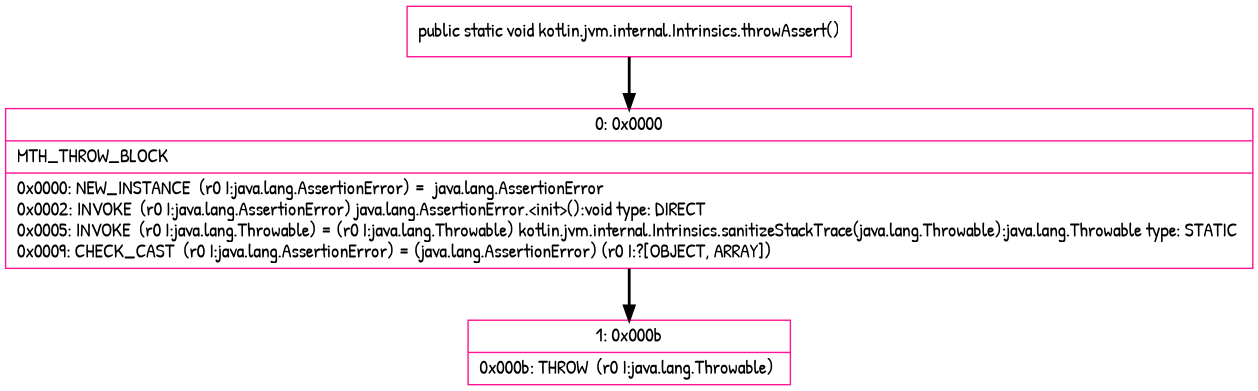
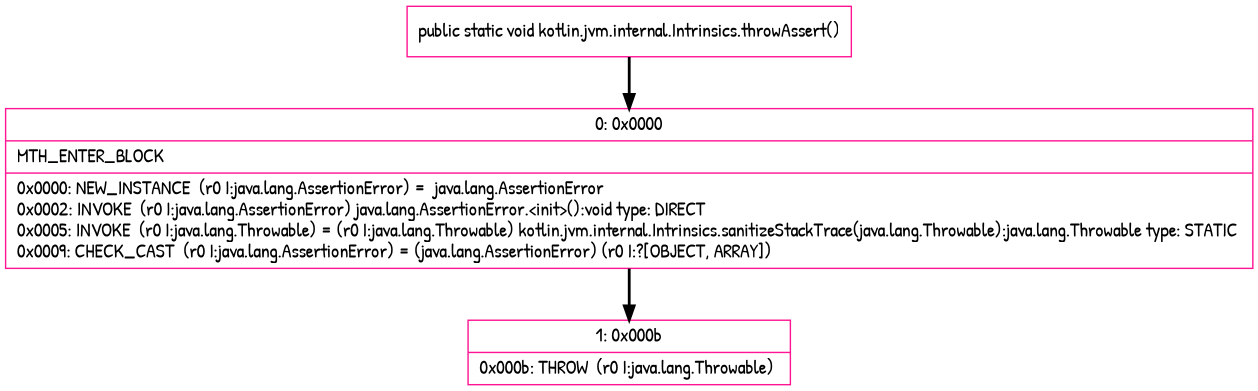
node "0: 0x0000": text "MTH_THROW_BLOCK" -> "MTH_ENTER_BLOCK"
